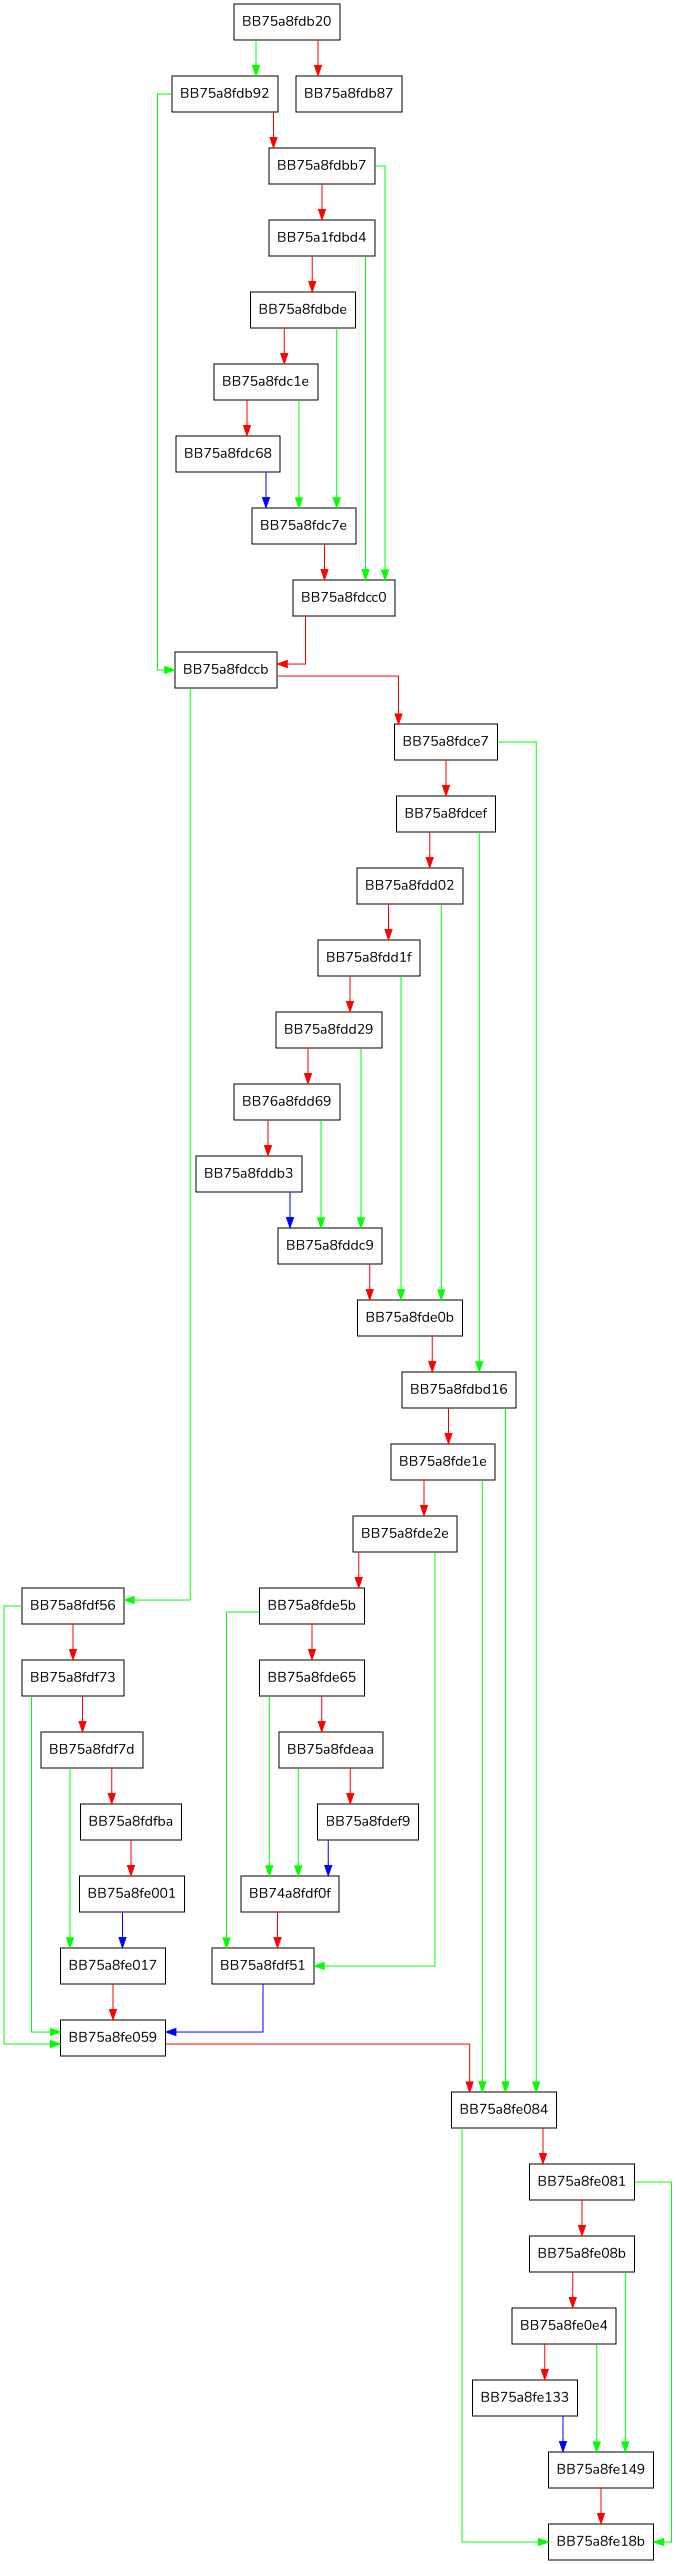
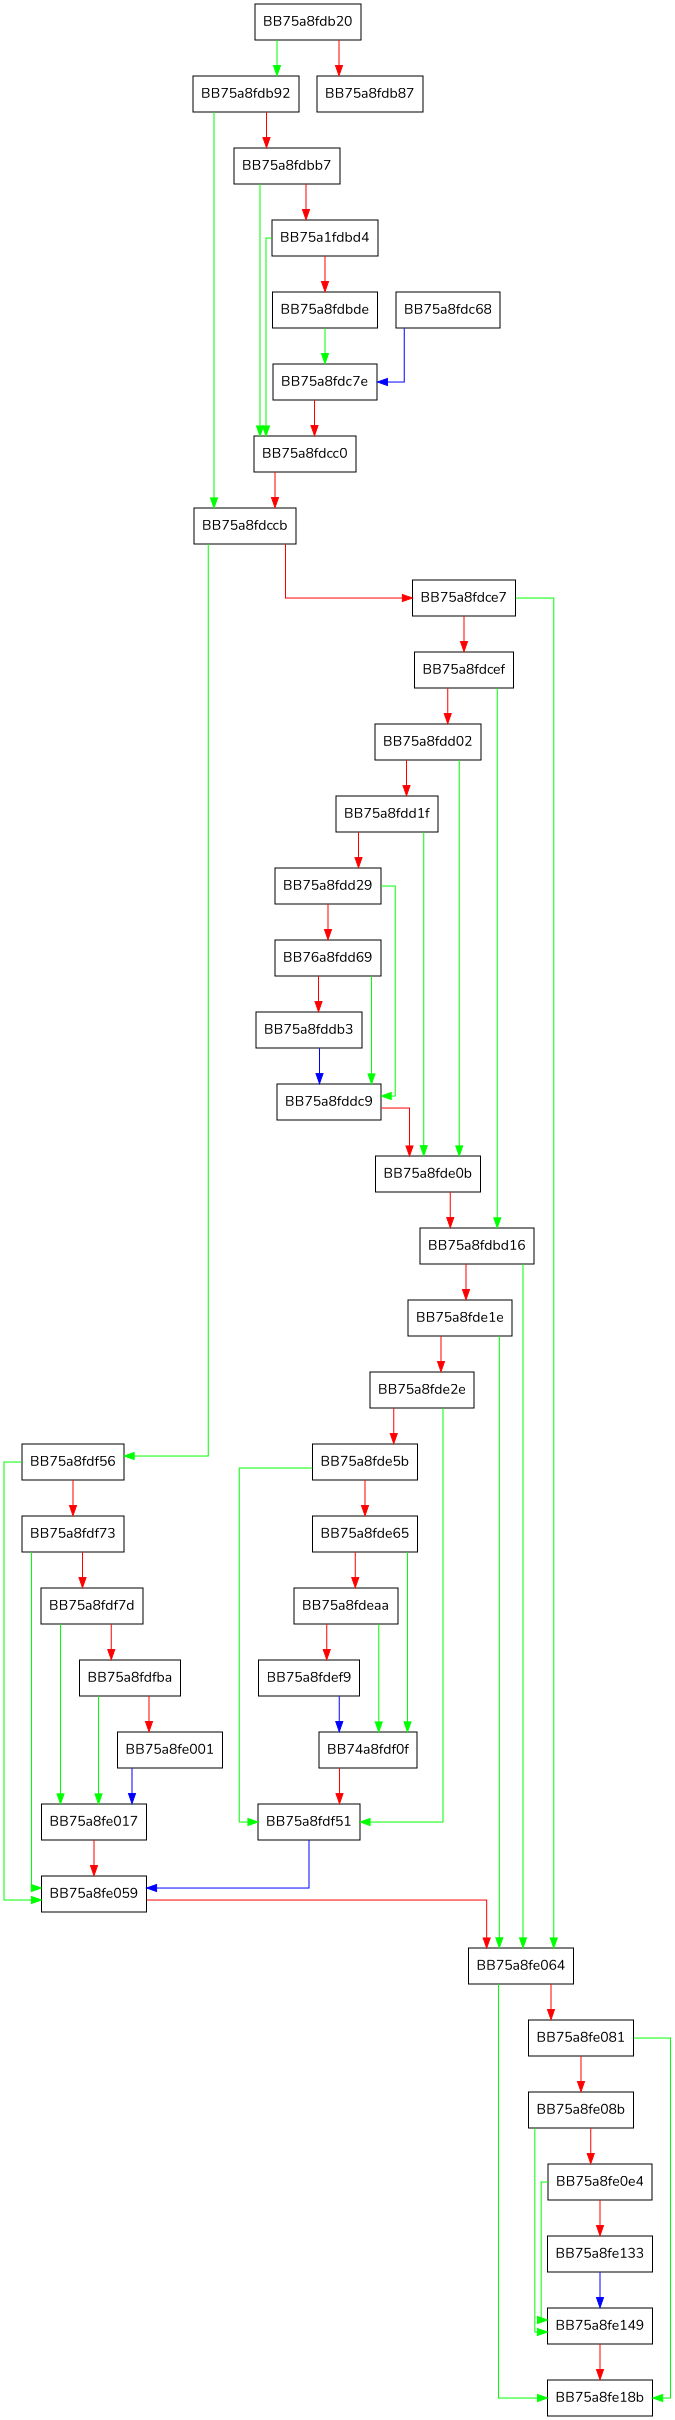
node "BB75a8fdc1e": removed
edge "BB75a8fdfba" -> "BB75a8fe017": added
node "BB75a8fe084": label "BB75a8fe084" -> "BB75a8fe064"
